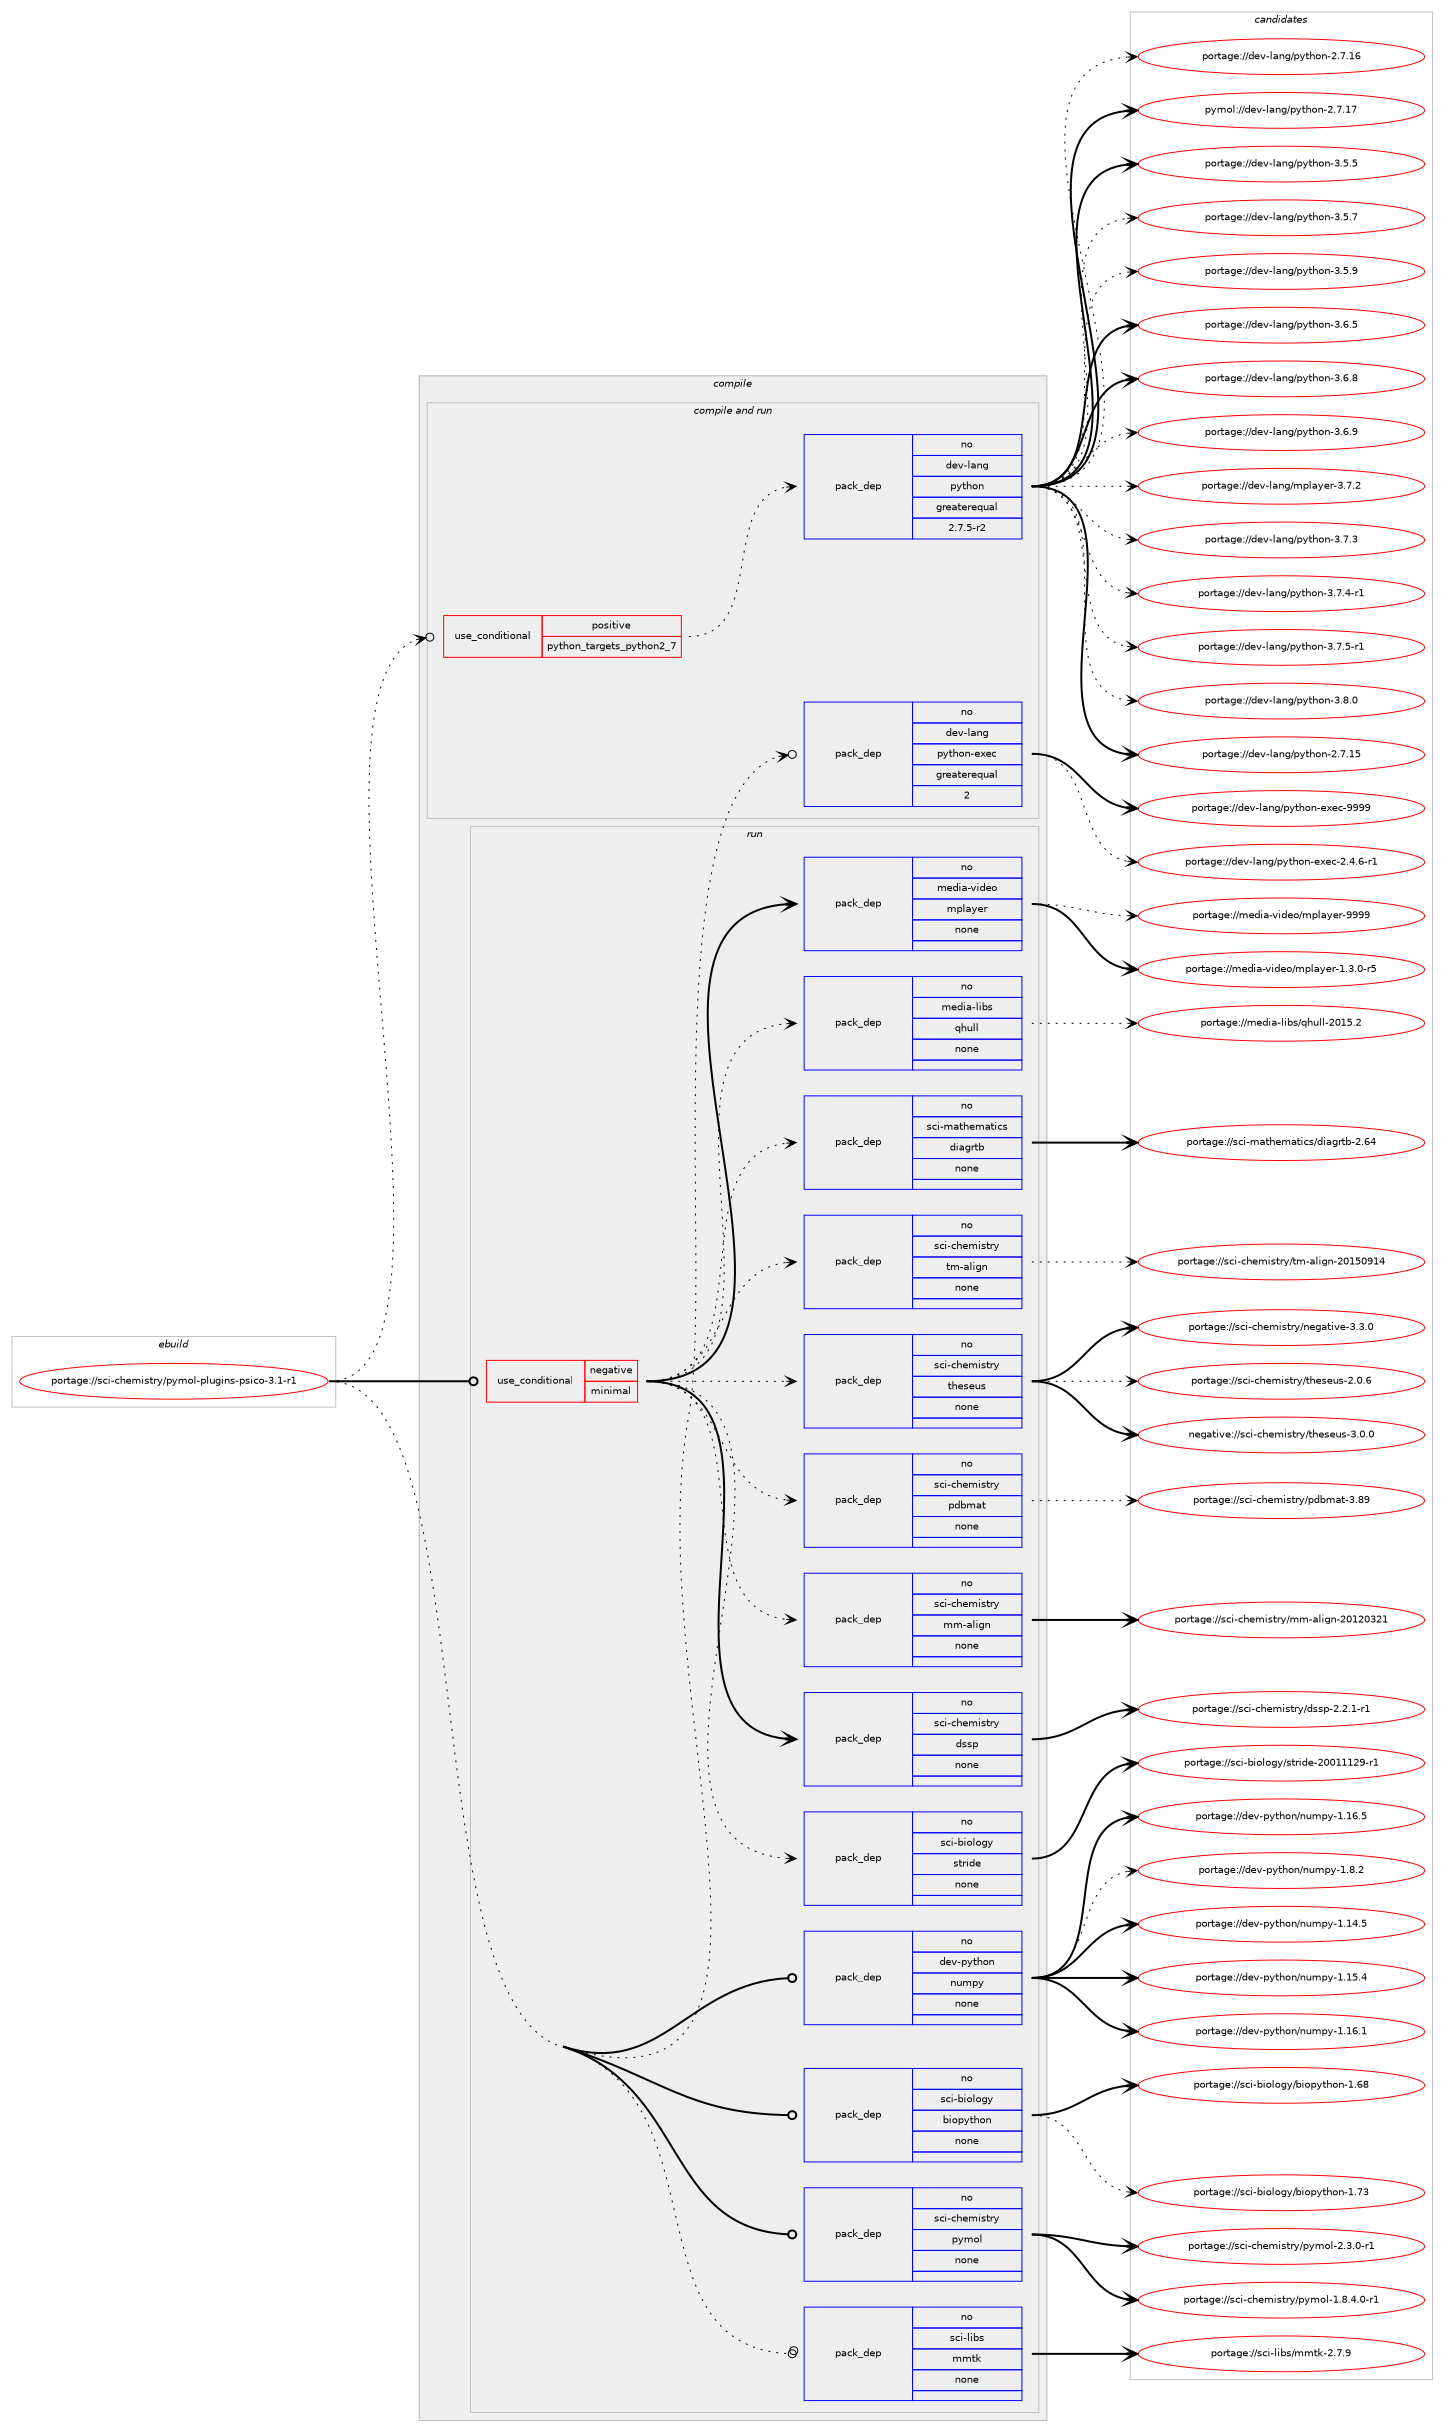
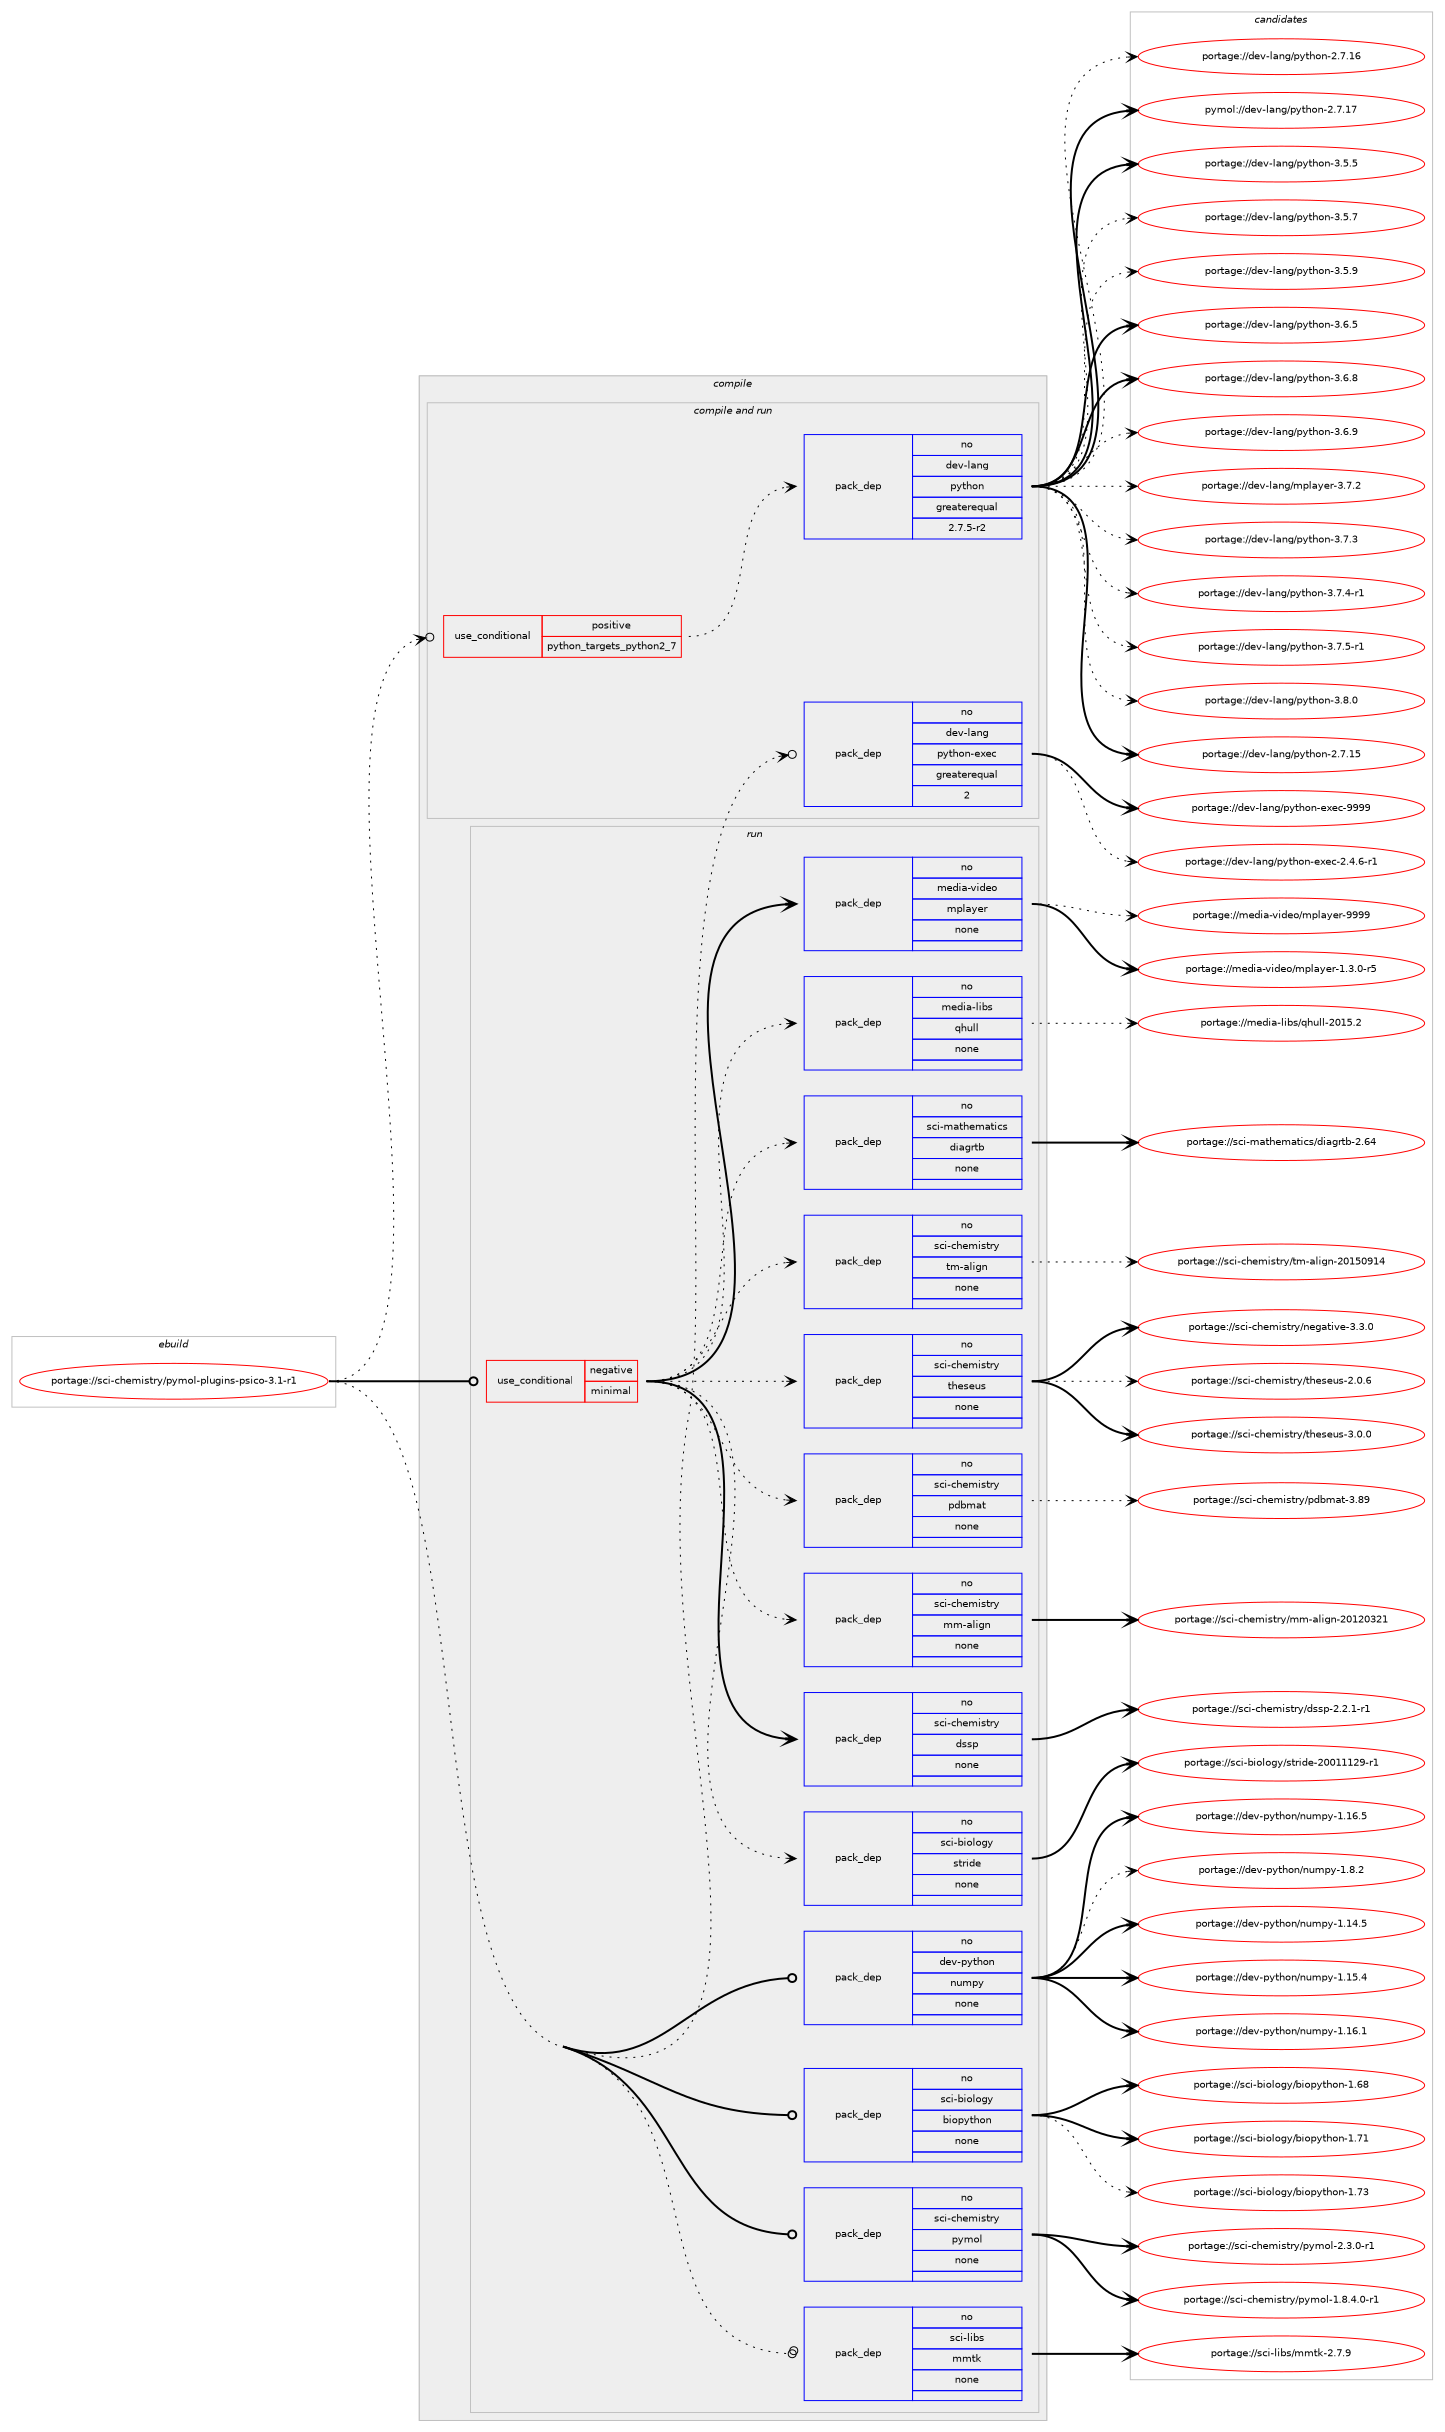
node "negative://sci-chemistry/theseus-3.0.0": label "negative://sci-chemistry/theseus-3.0.0" -> "portage://sci-chemistry/theseus-3.0.0"
node "portage://sci-biology/biopython-1.71": added
